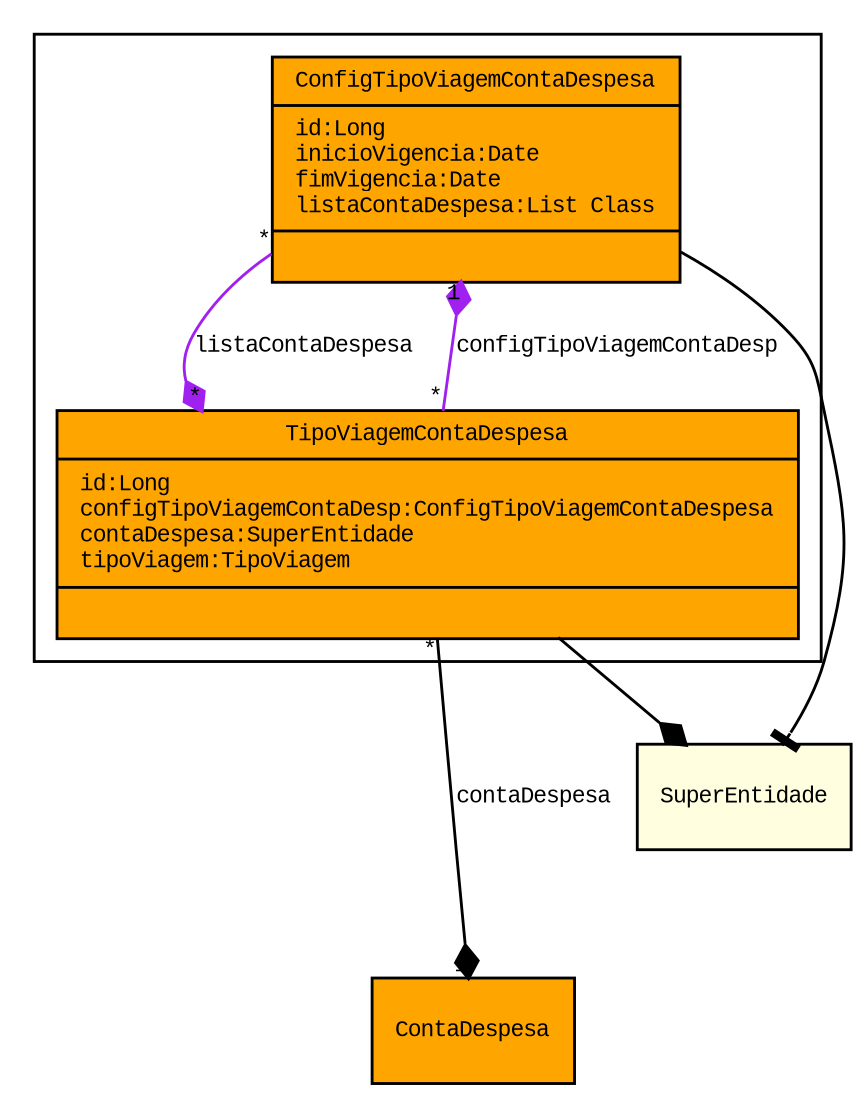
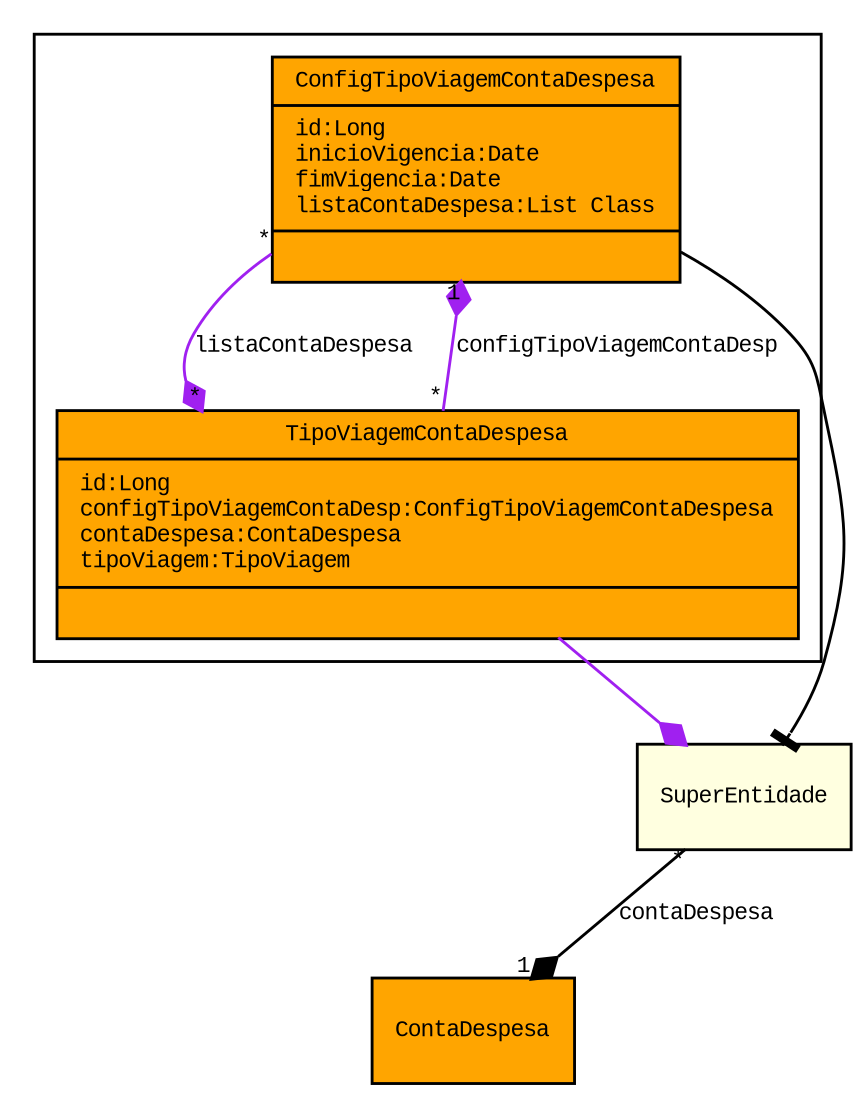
node "TipoViagemContaDespesa": text "contaDespesa:SuperEntidade" -> "contaDespesa:ContaDespesa"
edge "TipoViagemContaDespesa" -> "SuperEntidade": color black -> purple
edge "TipoViagemContaDespesa" -> "ContaDespesa": now "SuperEntidade" -> "ContaDespesa"
